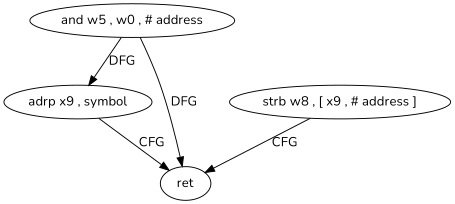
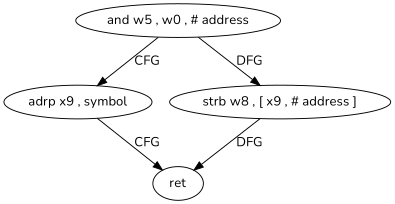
edge "and w5 , w0 , # address" -> "adrp x9 , symbol": label "DFG" -> "CFG"
edge "and w5 , w0 , # address" -> "ret": now "and w5 , w0 , # address" -> "strb w8 , [ x9 , # address ]"
edge "strb w8 , [ x9 , # address ]" -> "ret": label "CFG" -> "DFG"
